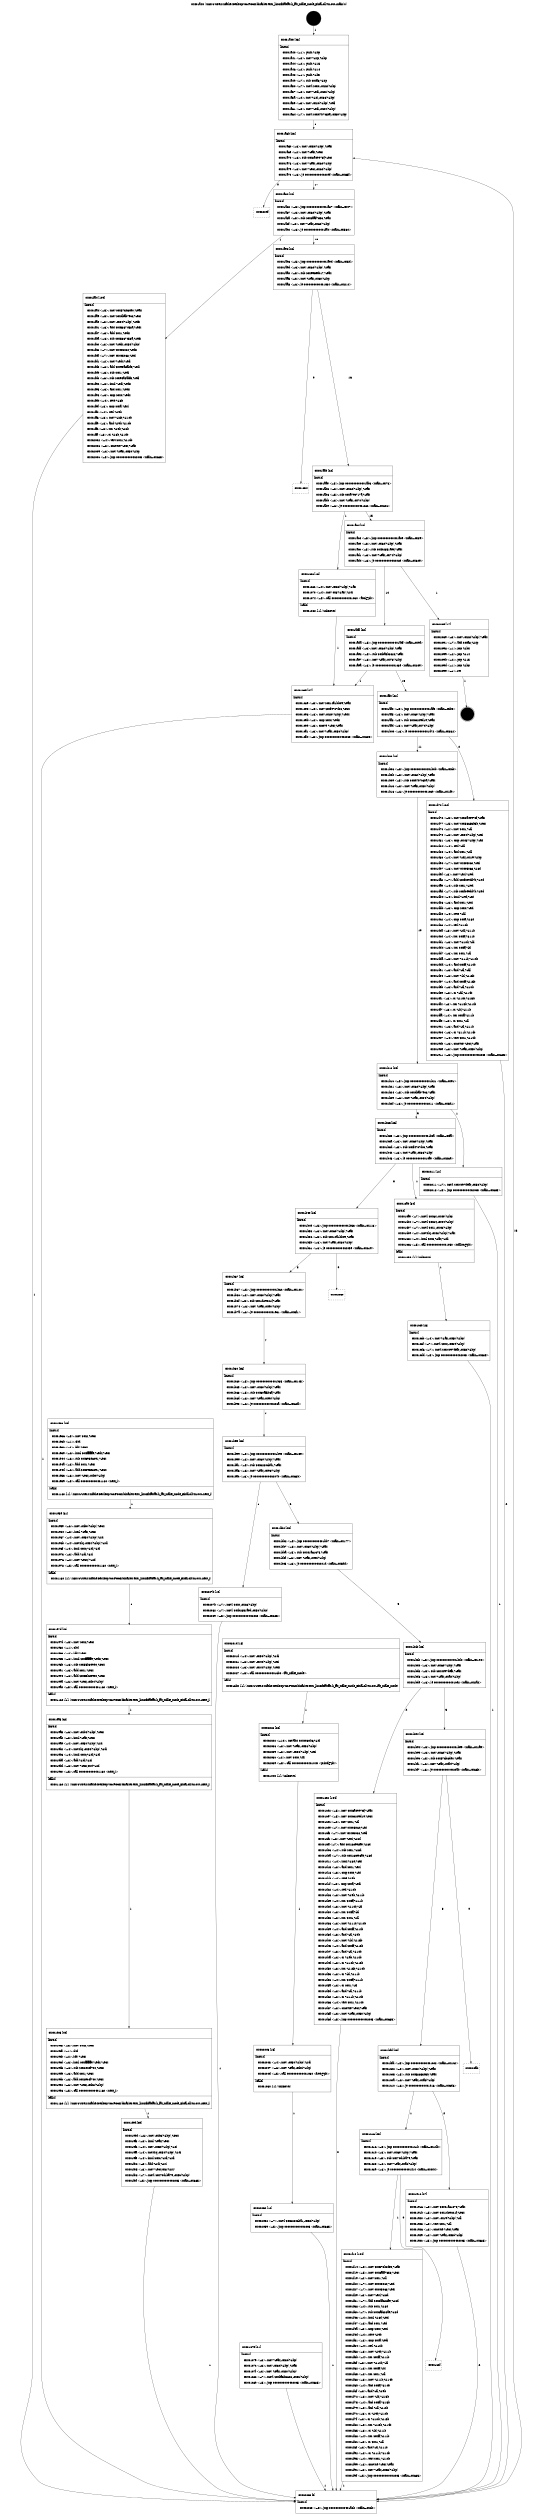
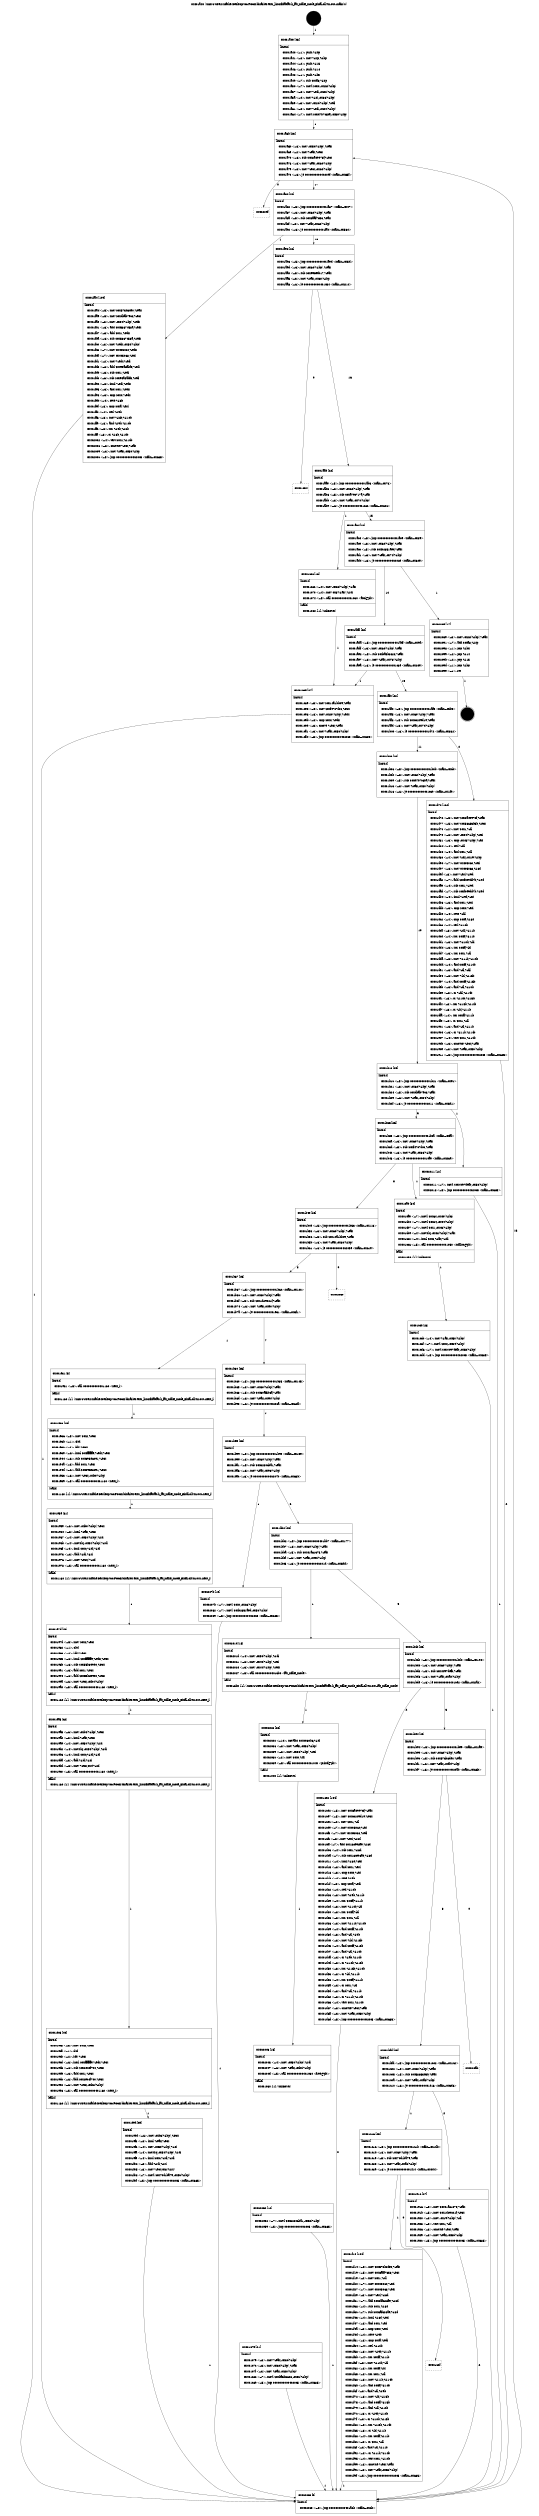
node "0x401e31 [5]": added
edge "0x401bb2 [25]" -> "0x40201d [15]": added, label "1"
edge "0x402043 [15]" -> "0x402052 [12]": removed, label "1"
